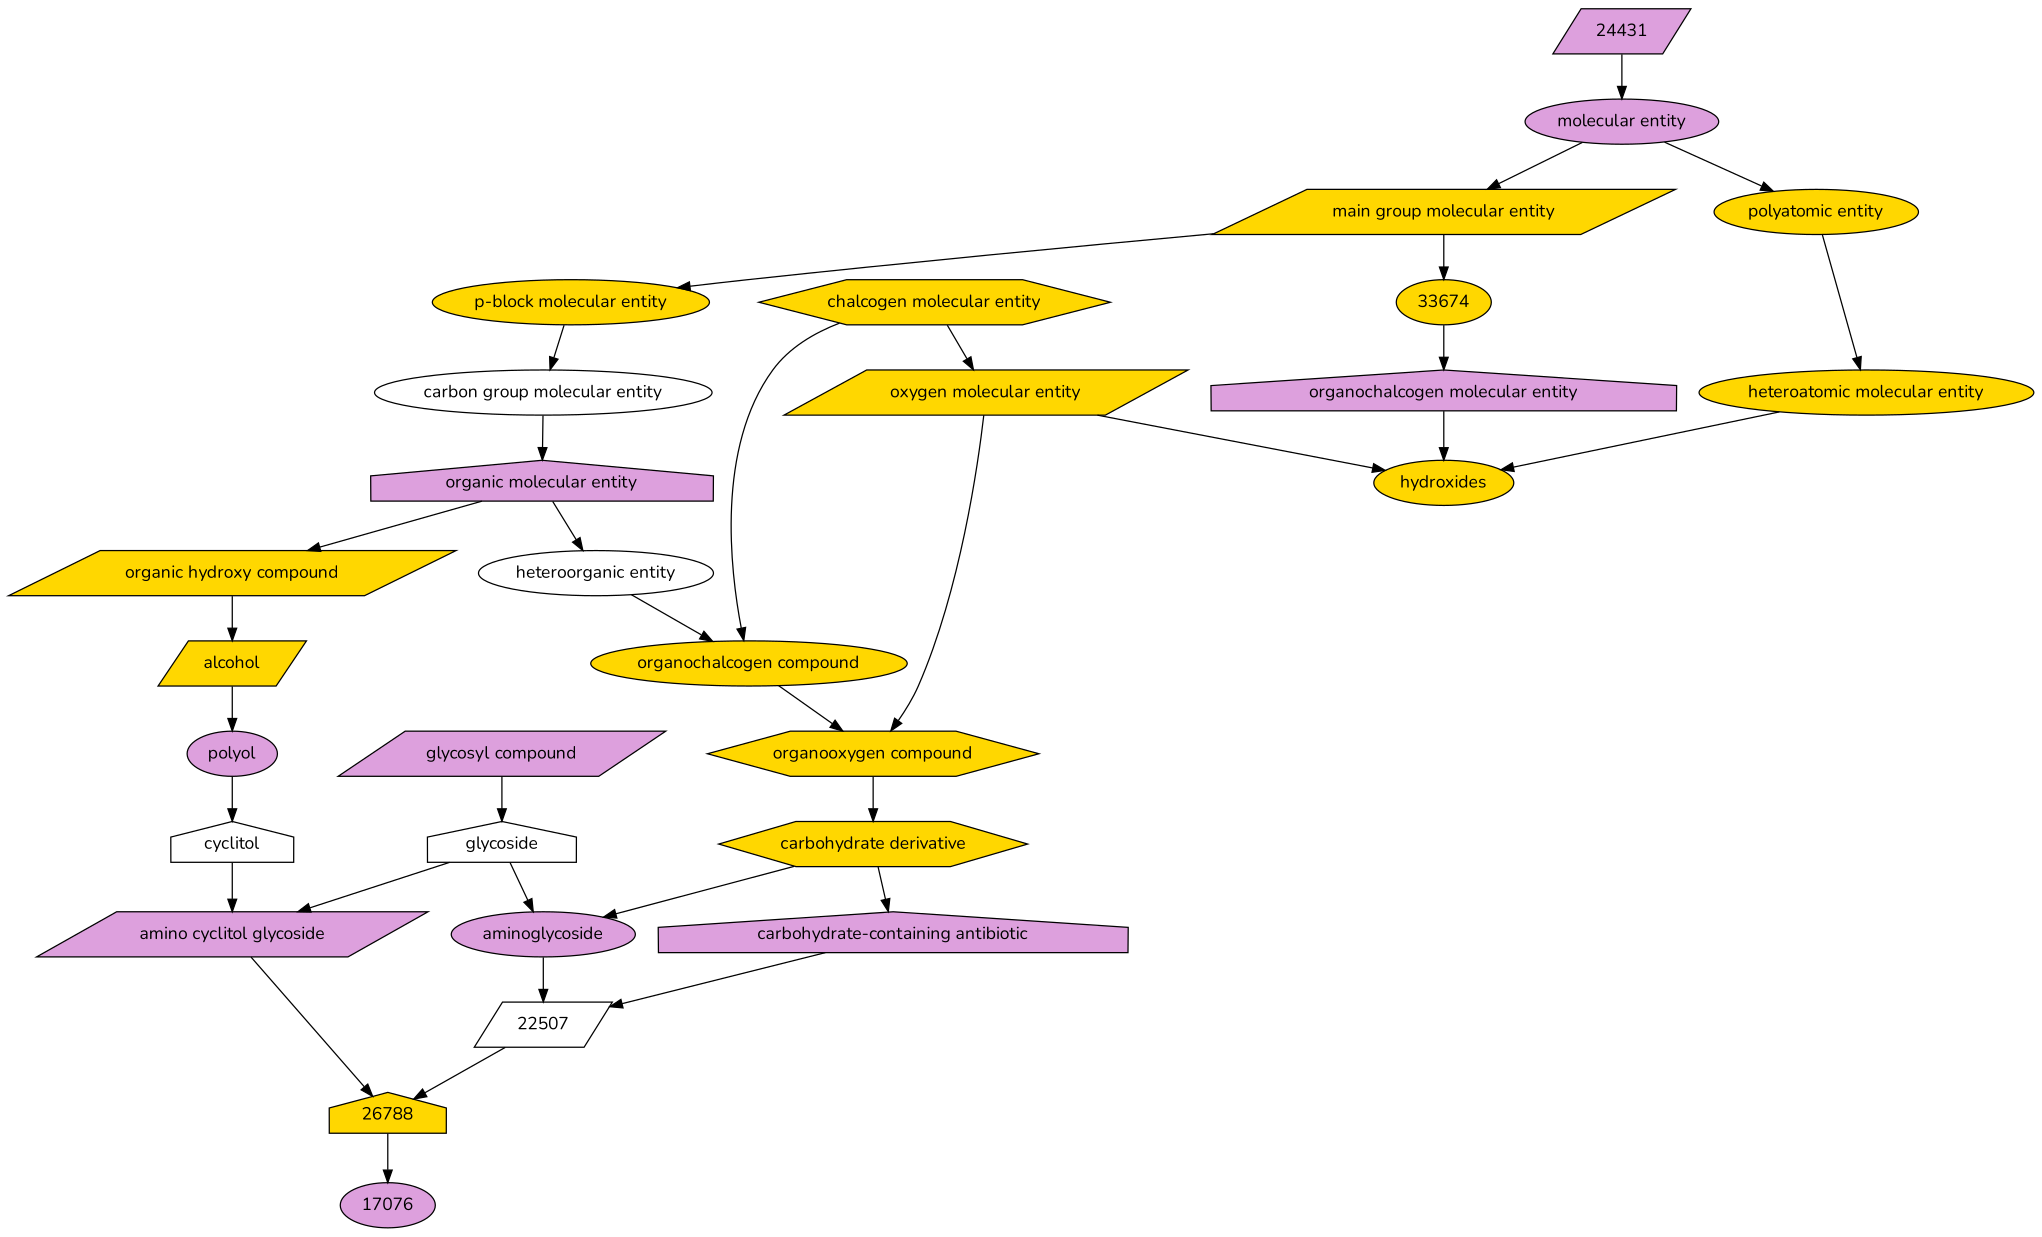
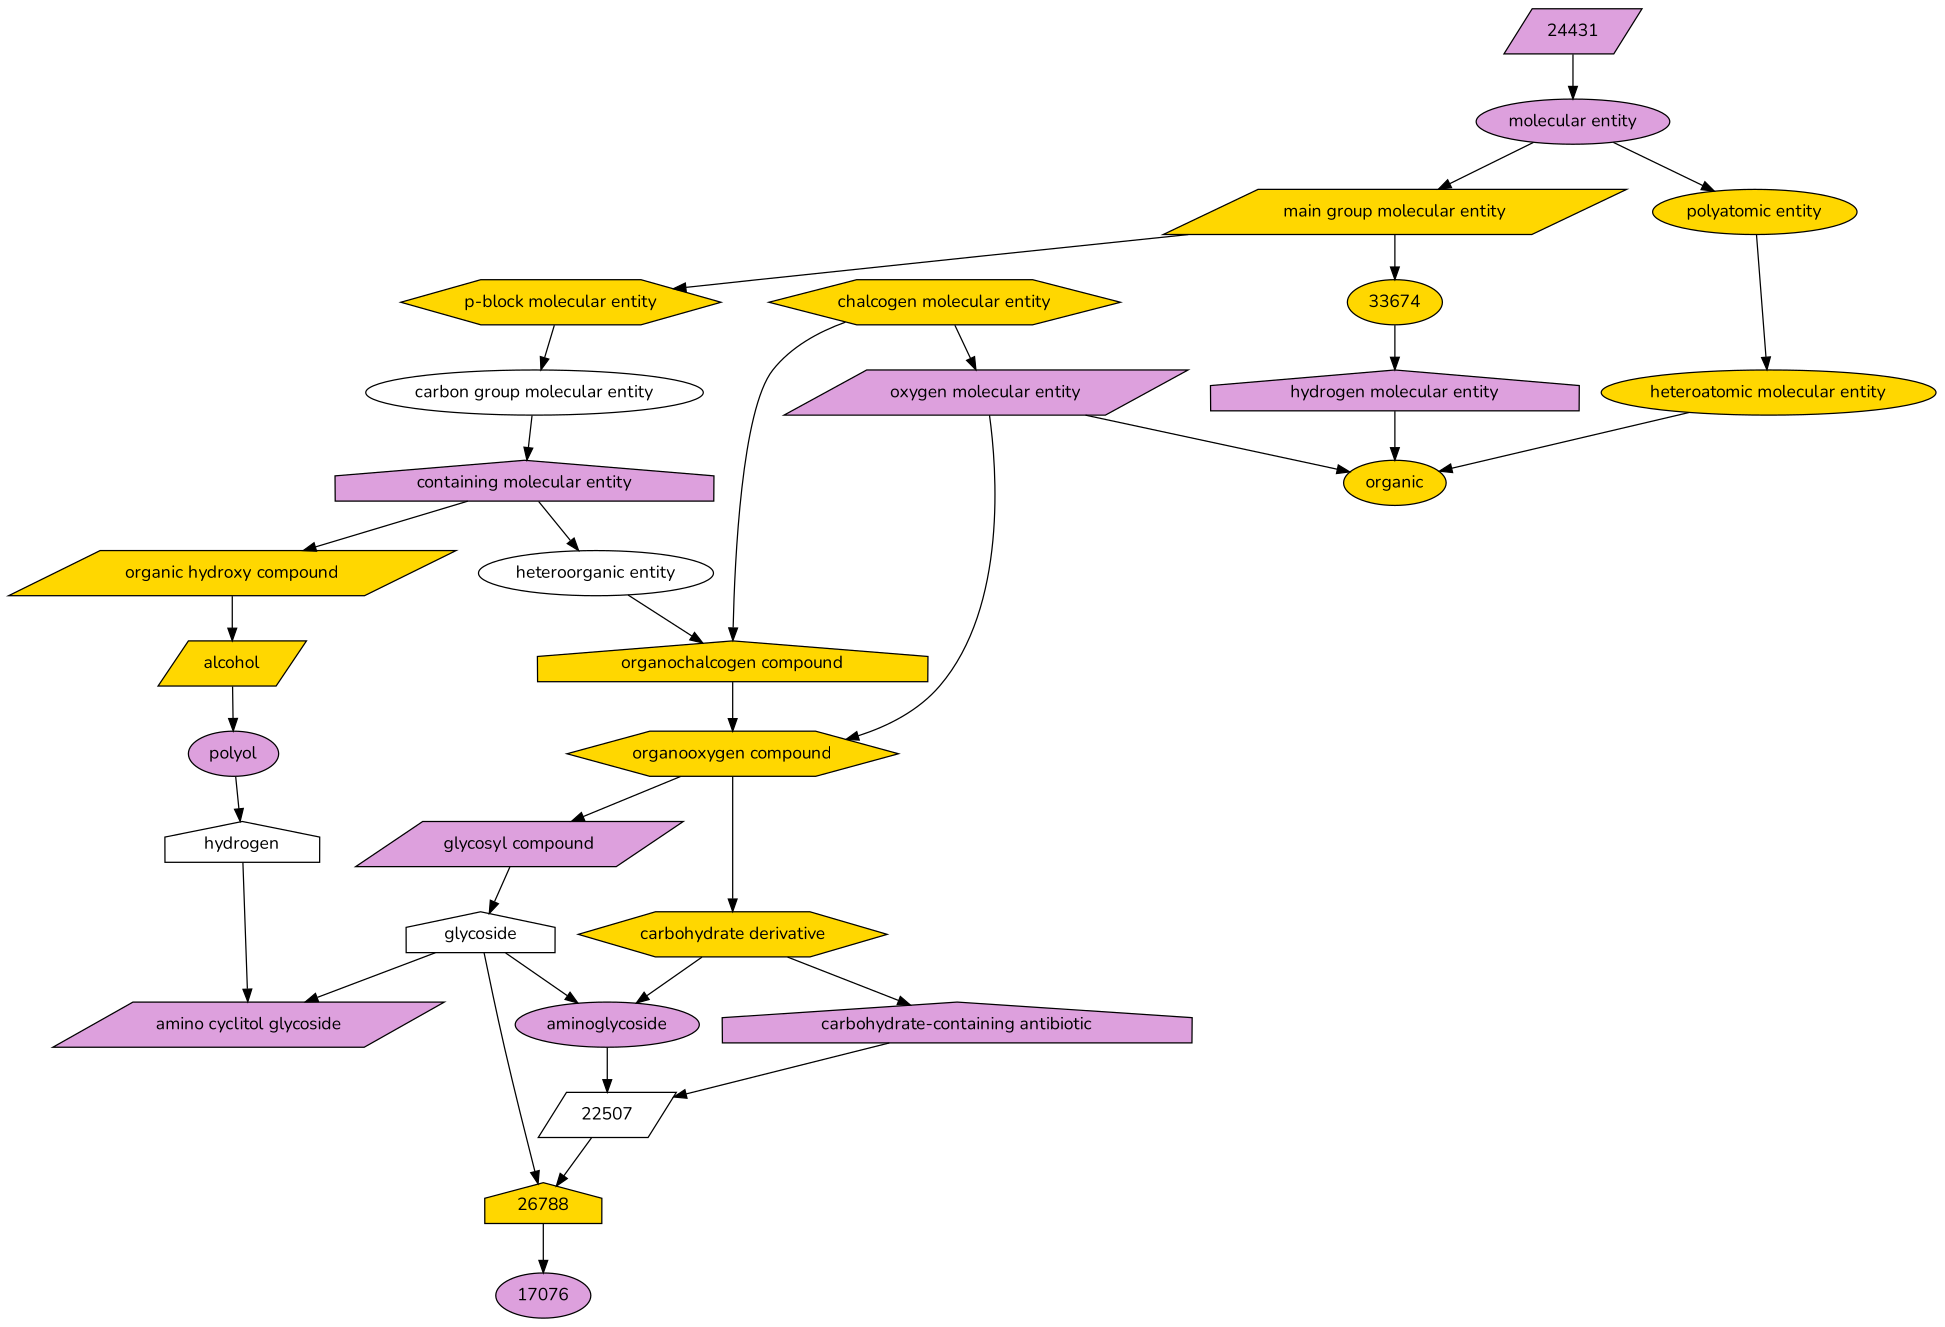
node "p-block molecular entity": shape ellipse -> hexagon
node "oxygen molecular entity": fillcolor gold -> plum
node "organochalcogen molecular entity": label "organochalcogen molecular entity" -> "hydrogen molecular entity"
node "organic molecular entity": label "organic molecular entity" -> "containing molecular entity"
node "hydroxides": label "hydroxides" -> "organic"
node "organochalcogen compound": shape ellipse -> house
edge "organooxygen compound" -> "glycosyl compound": added
node "cyclitol": label "cyclitol" -> "hydrogen"
edge "amino cyclitol glycoside" -> "26788": now "glycoside" -> "26788"
